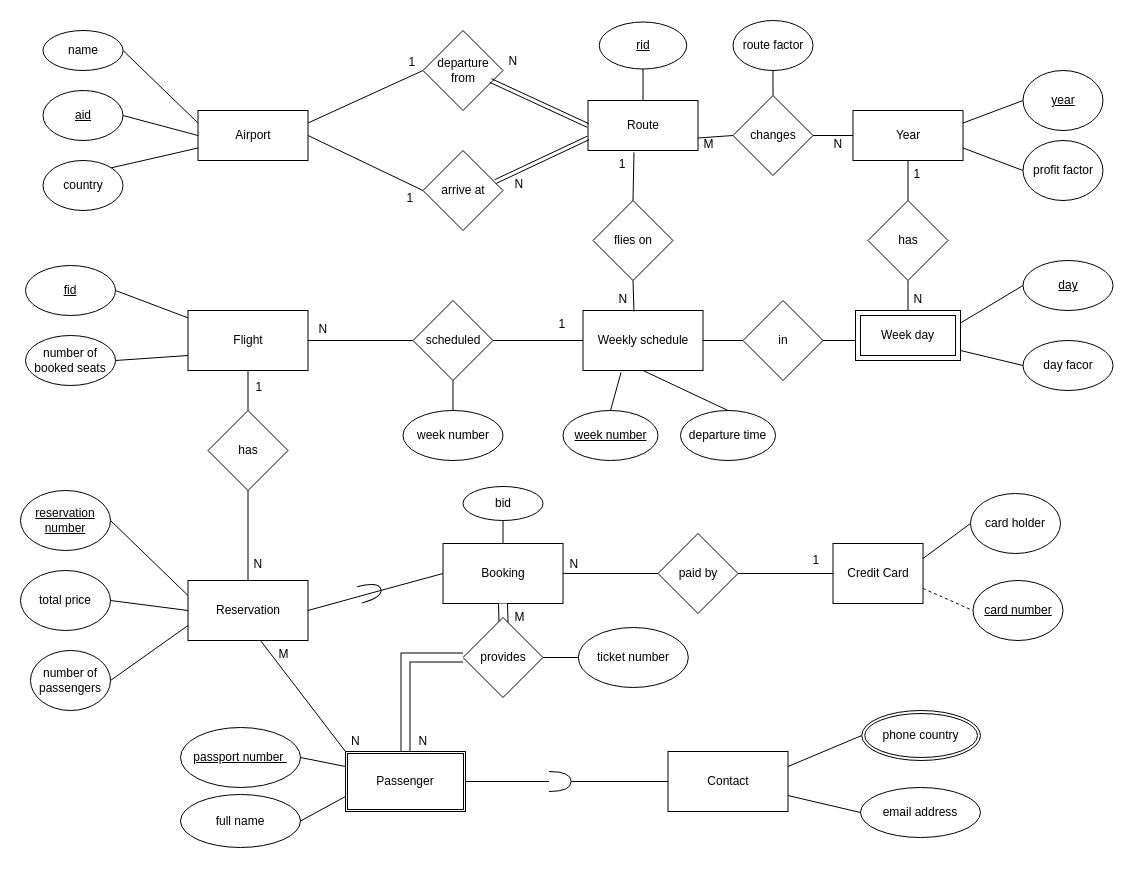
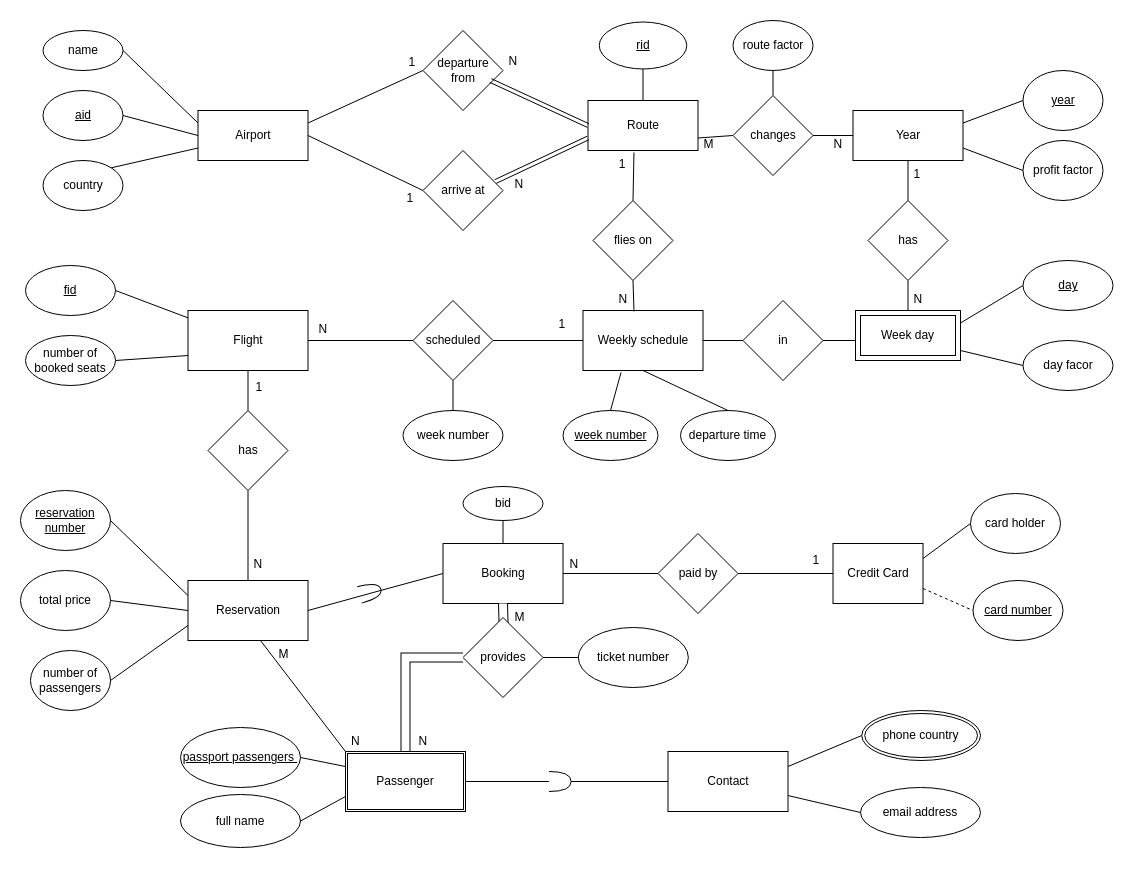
node "passport number": label "passport number" -> "passport passengers"
